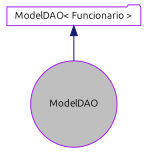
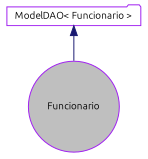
node "ModelDAO": label "ModelDAO" -> "Funcionario"
